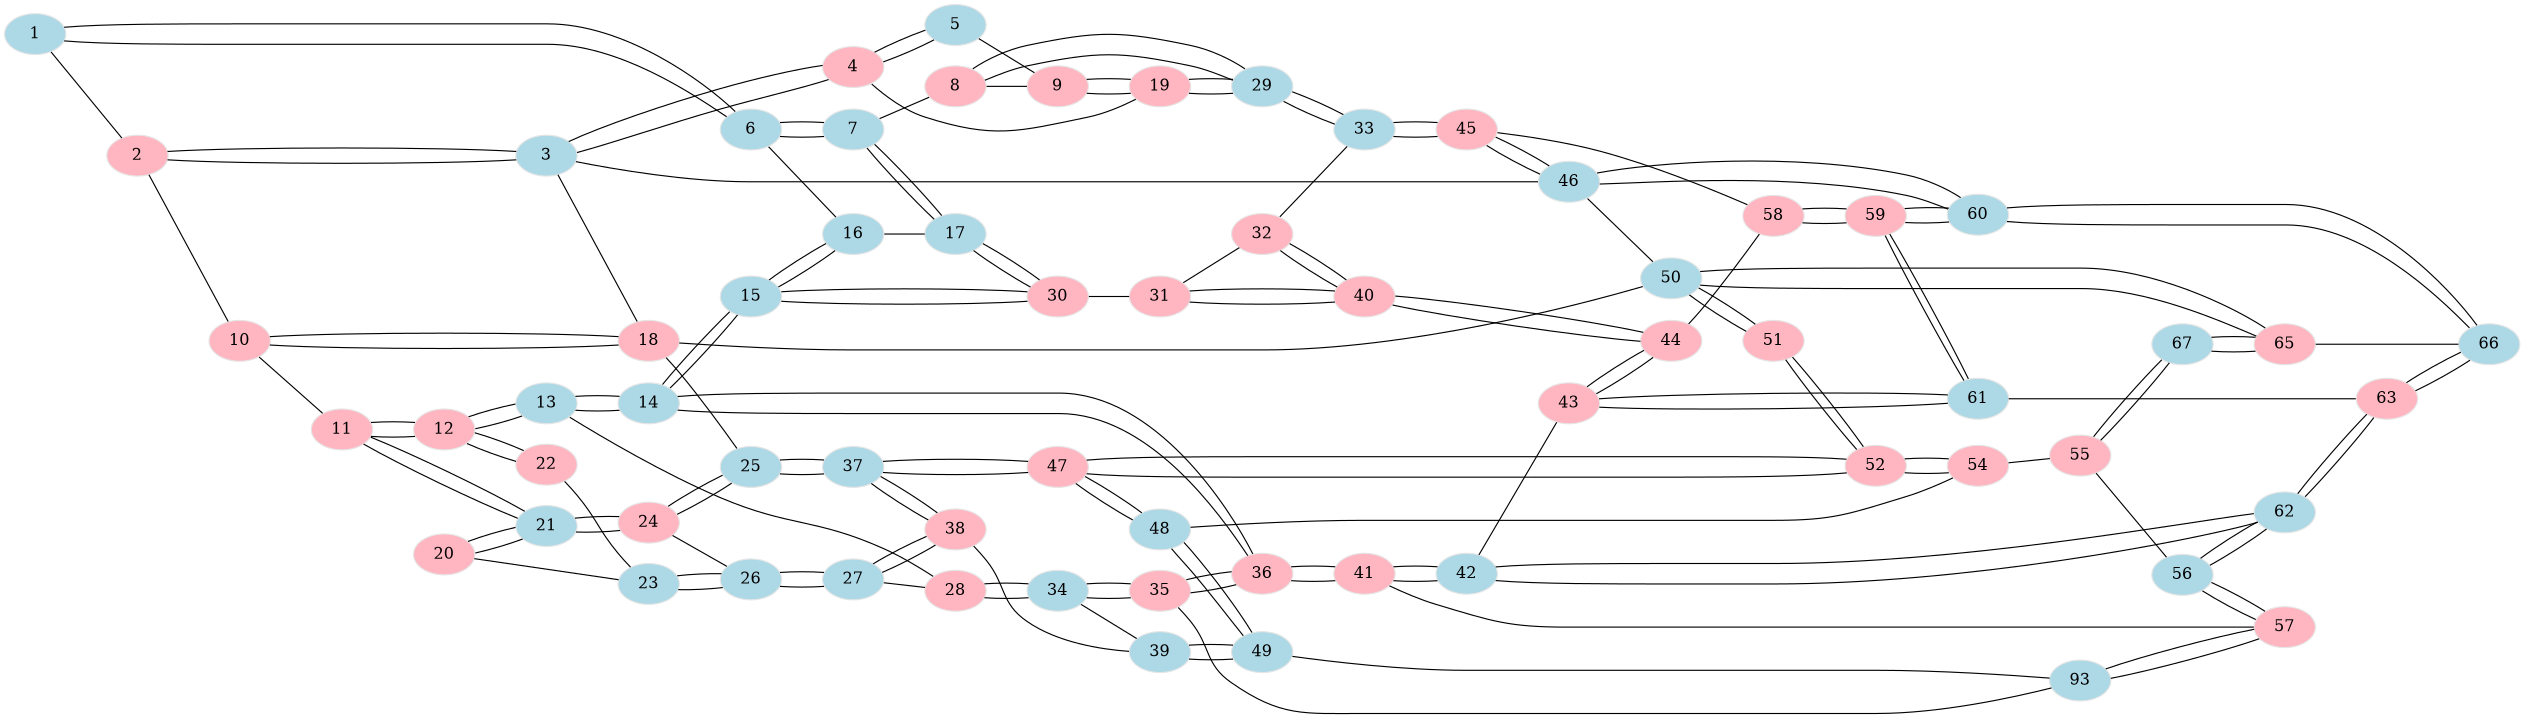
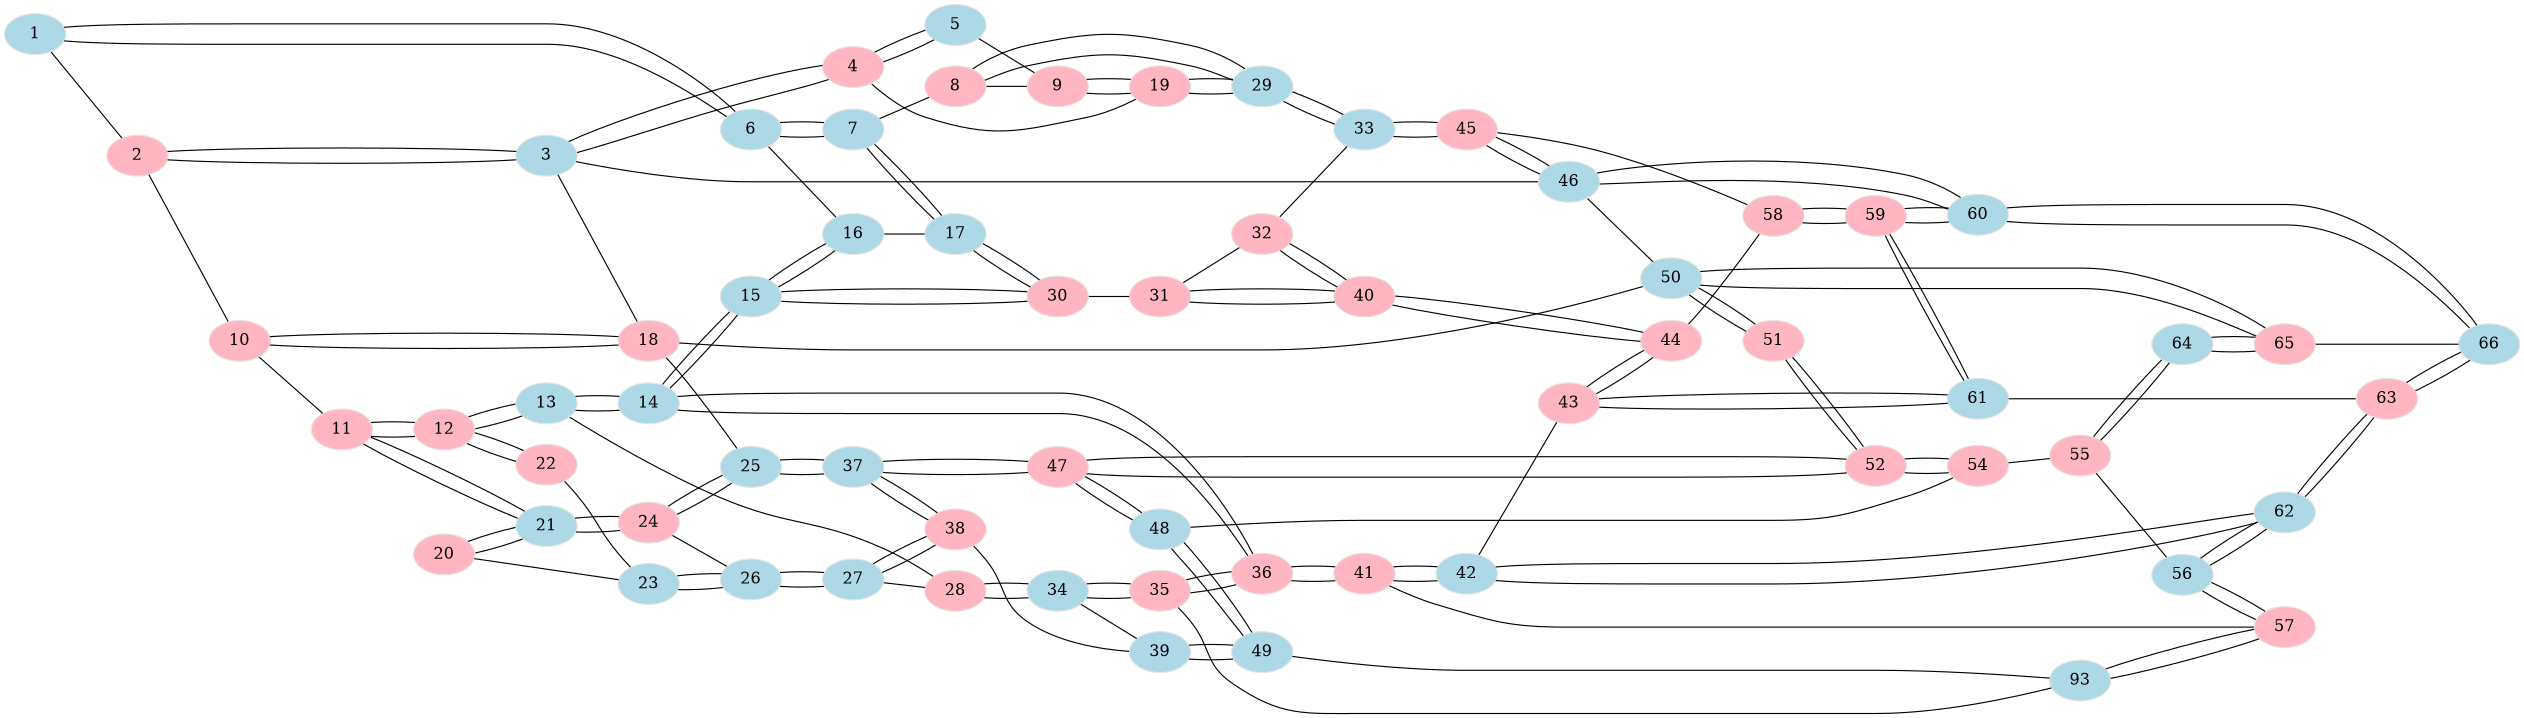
node "67": label "67" -> "64"
